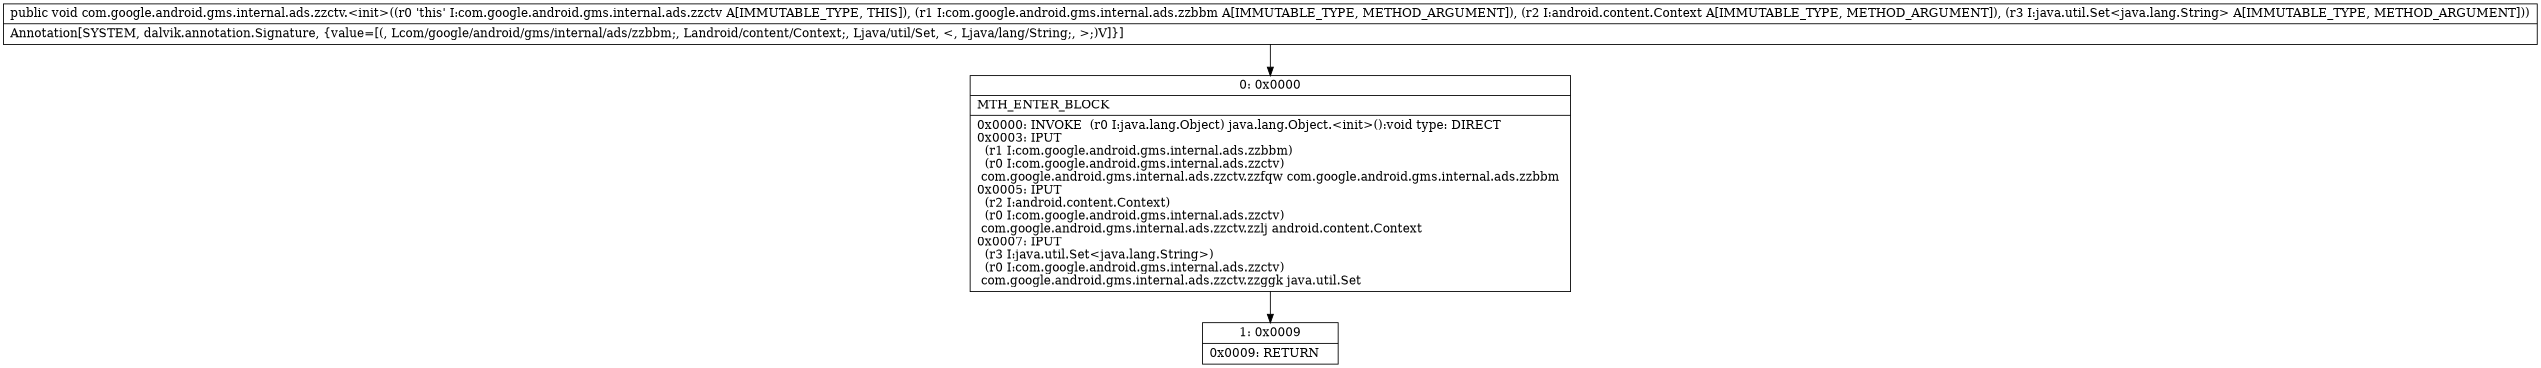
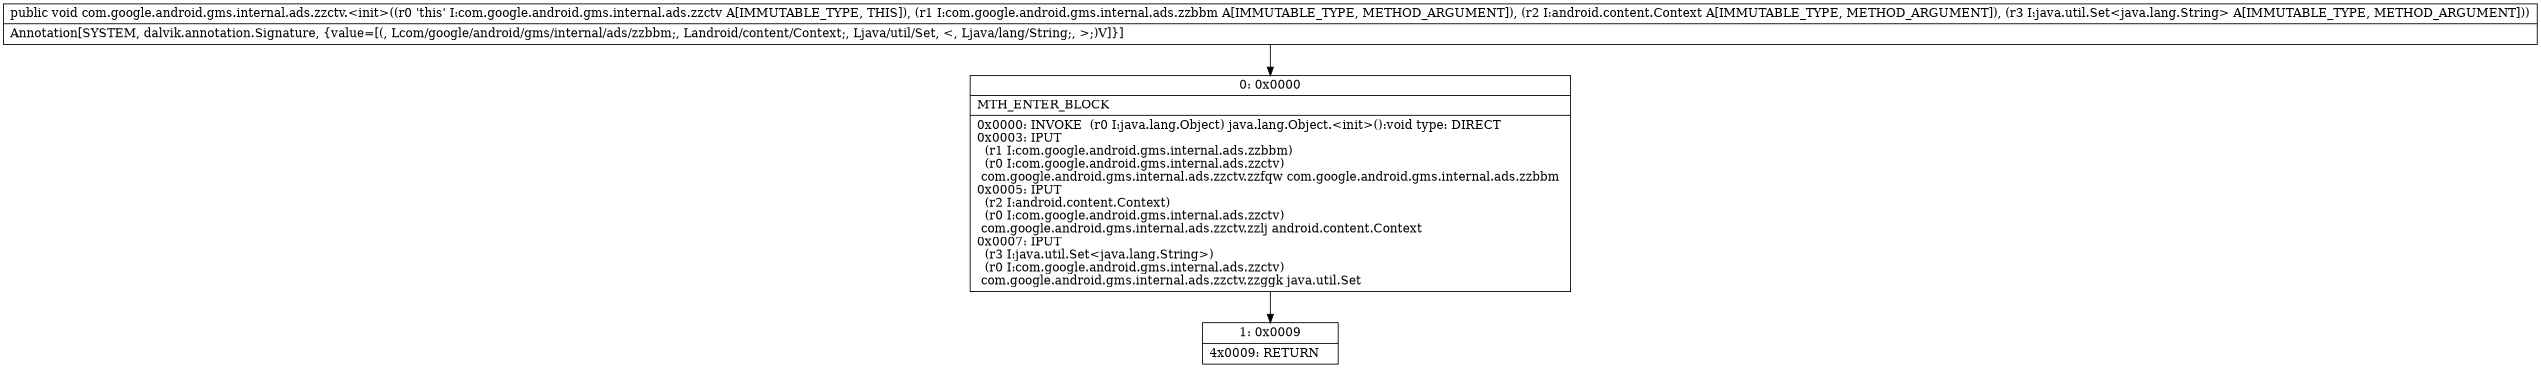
node "1: 0x0009": text "0x0009: RETURN" -> "4x0009: RETURN"
